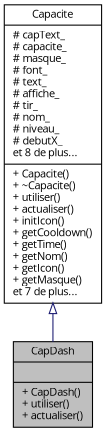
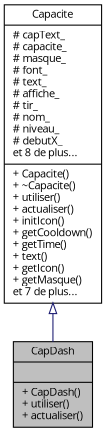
node "Capacite": text "+ getNom()" -> "+ text()"
